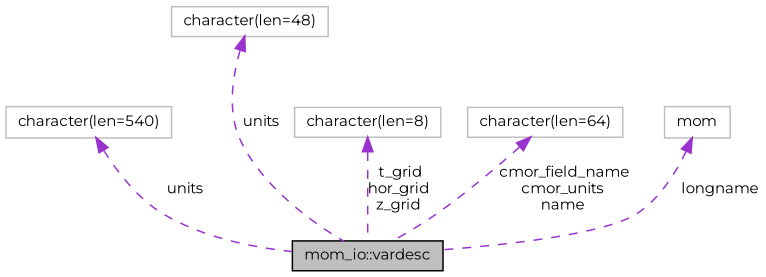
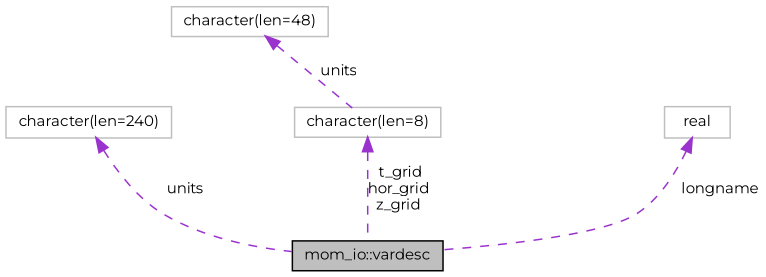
node "character(len=540)": label "character(len=540)" -> "character(len=240)"
node "character(len=64)": removed
node "mom": label "mom" -> "real"
edge "mom_io::vardesc" -> "character(len=48)": now "character(len=8)" -> "character(len=48)"
